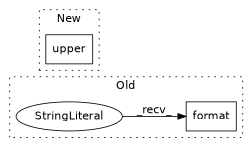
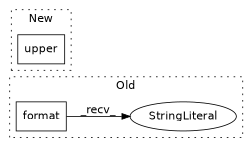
edge "StringLiteral" -> "format": reversed
